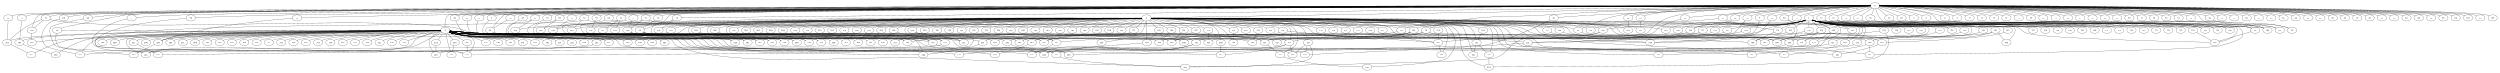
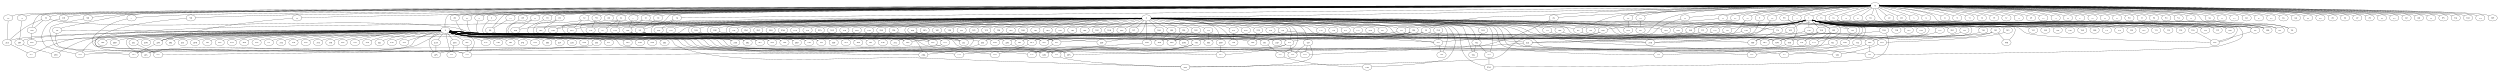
node "99": removed
edge "247" -- "252": now "247" -- "229"
